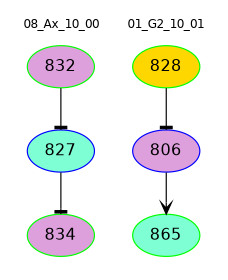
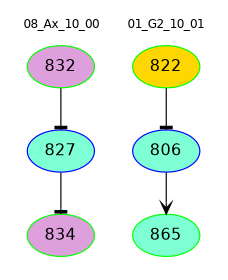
node "828": label "828" -> "822"
node "806": fillcolor plum -> aquamarine
